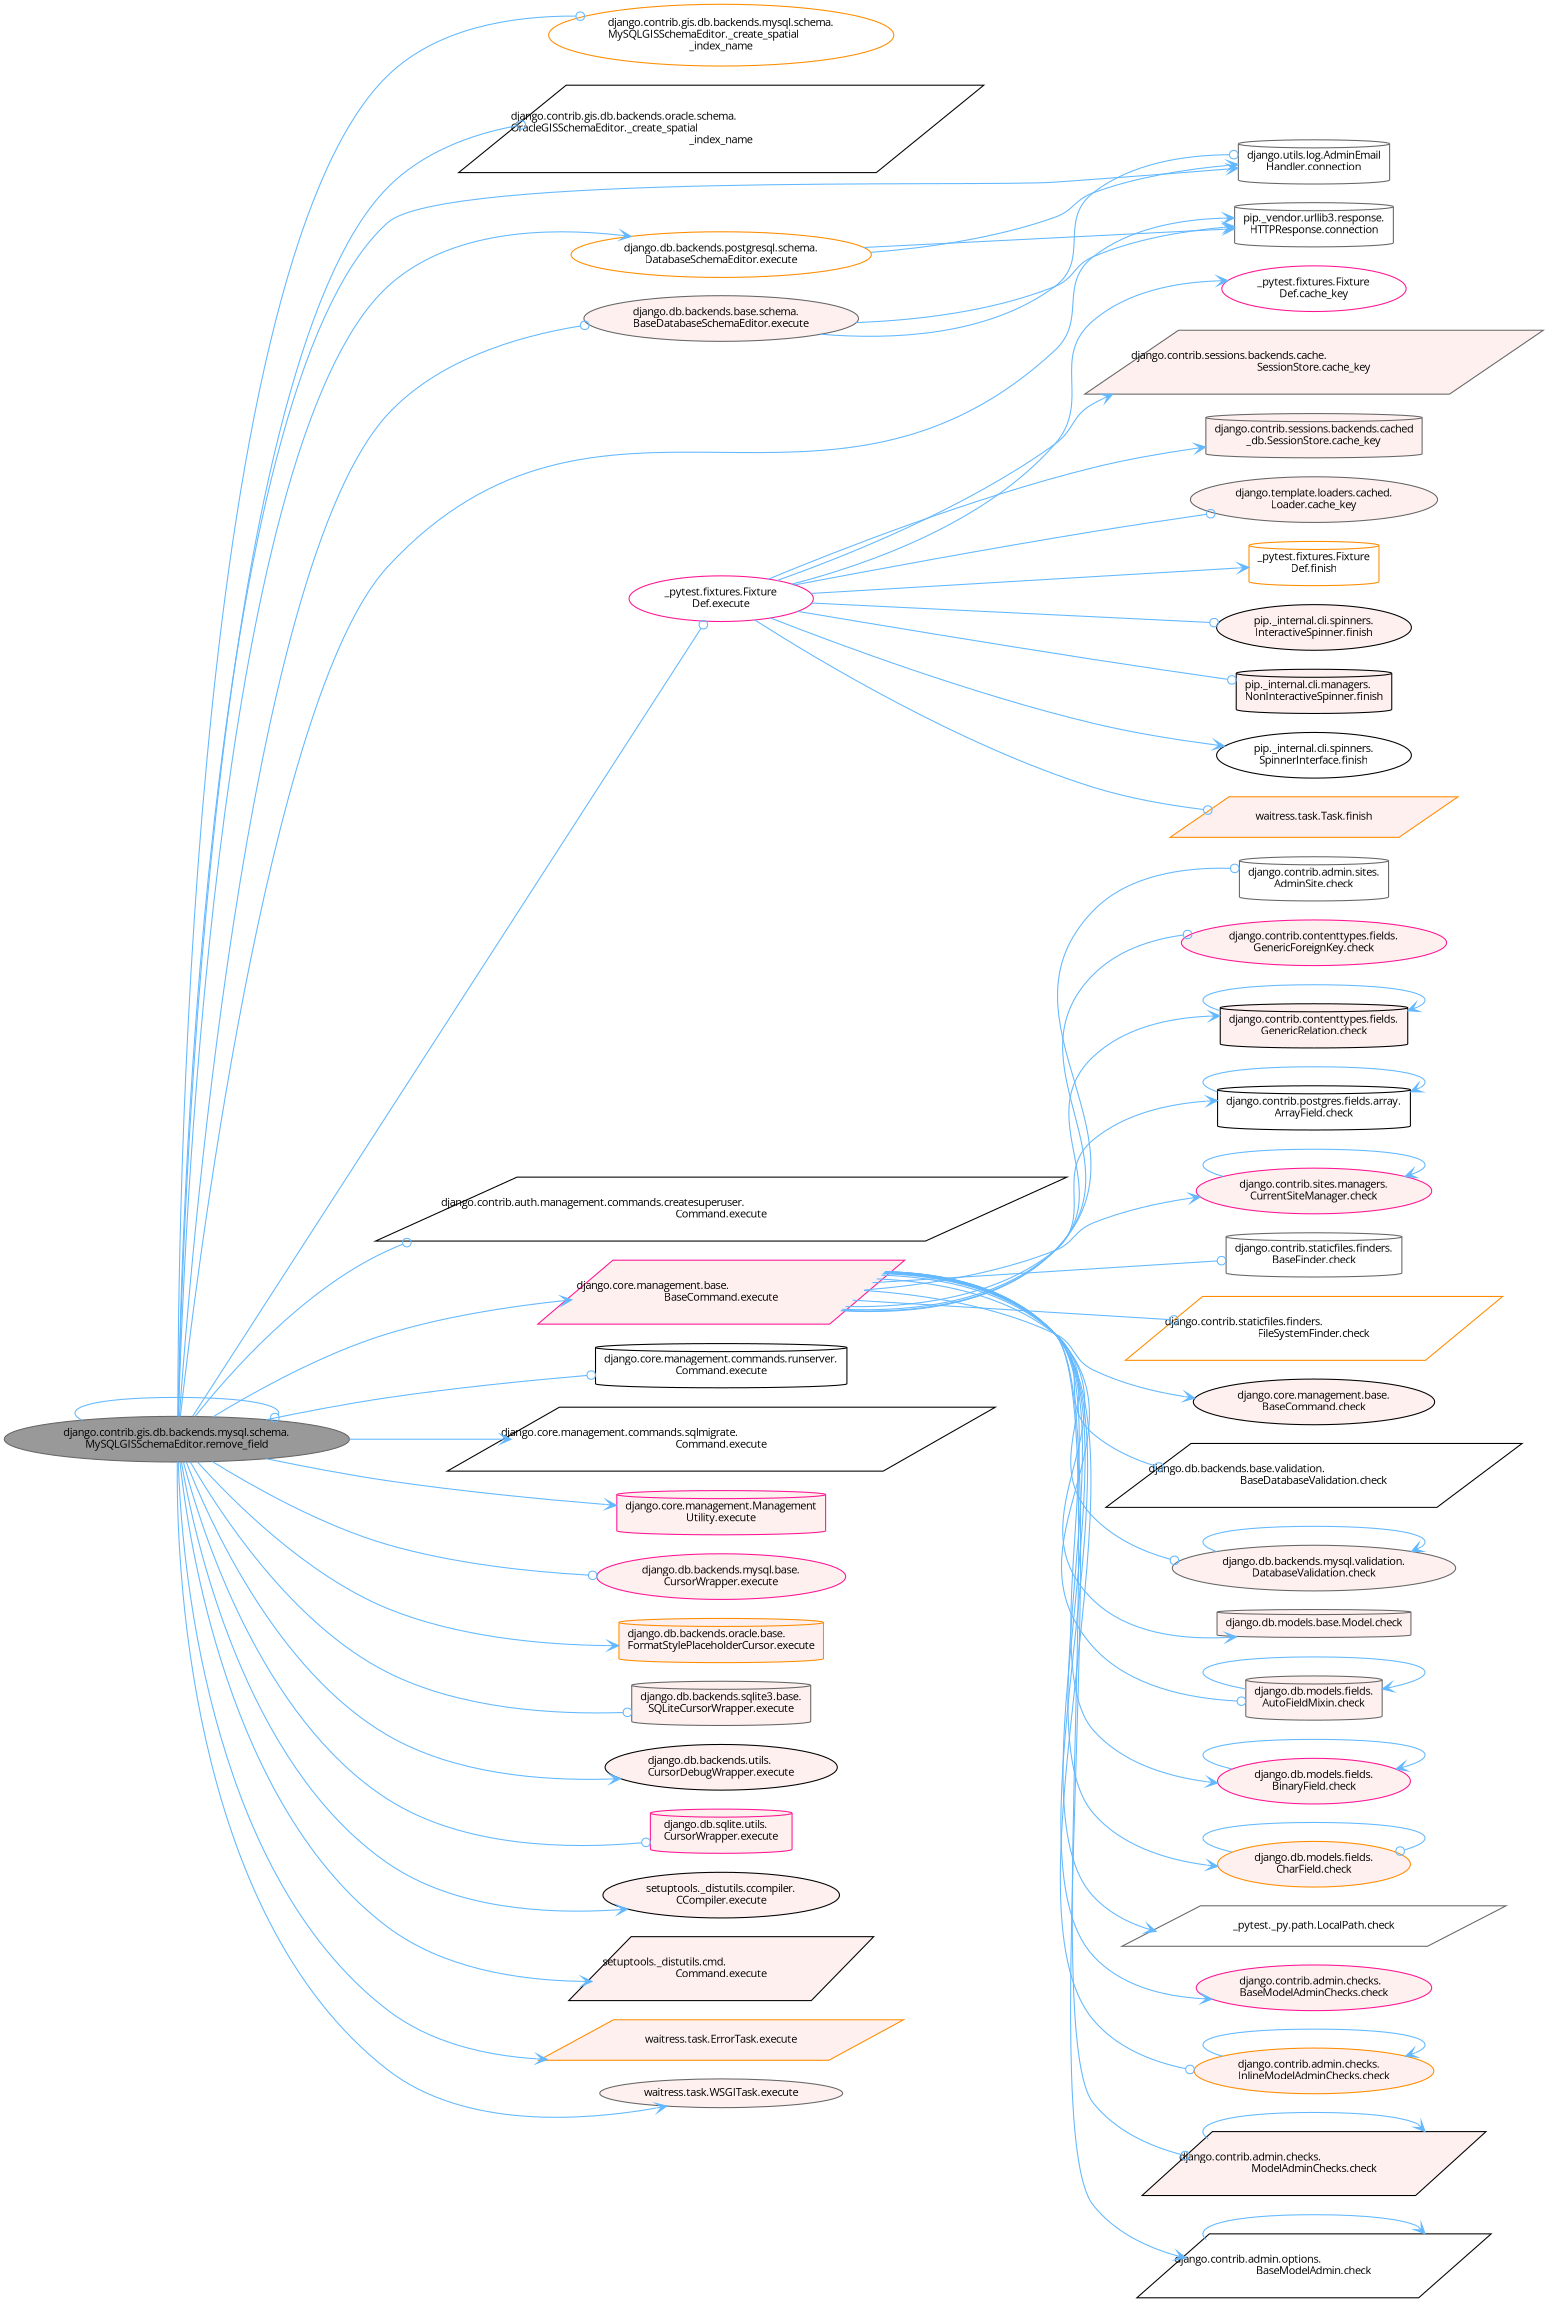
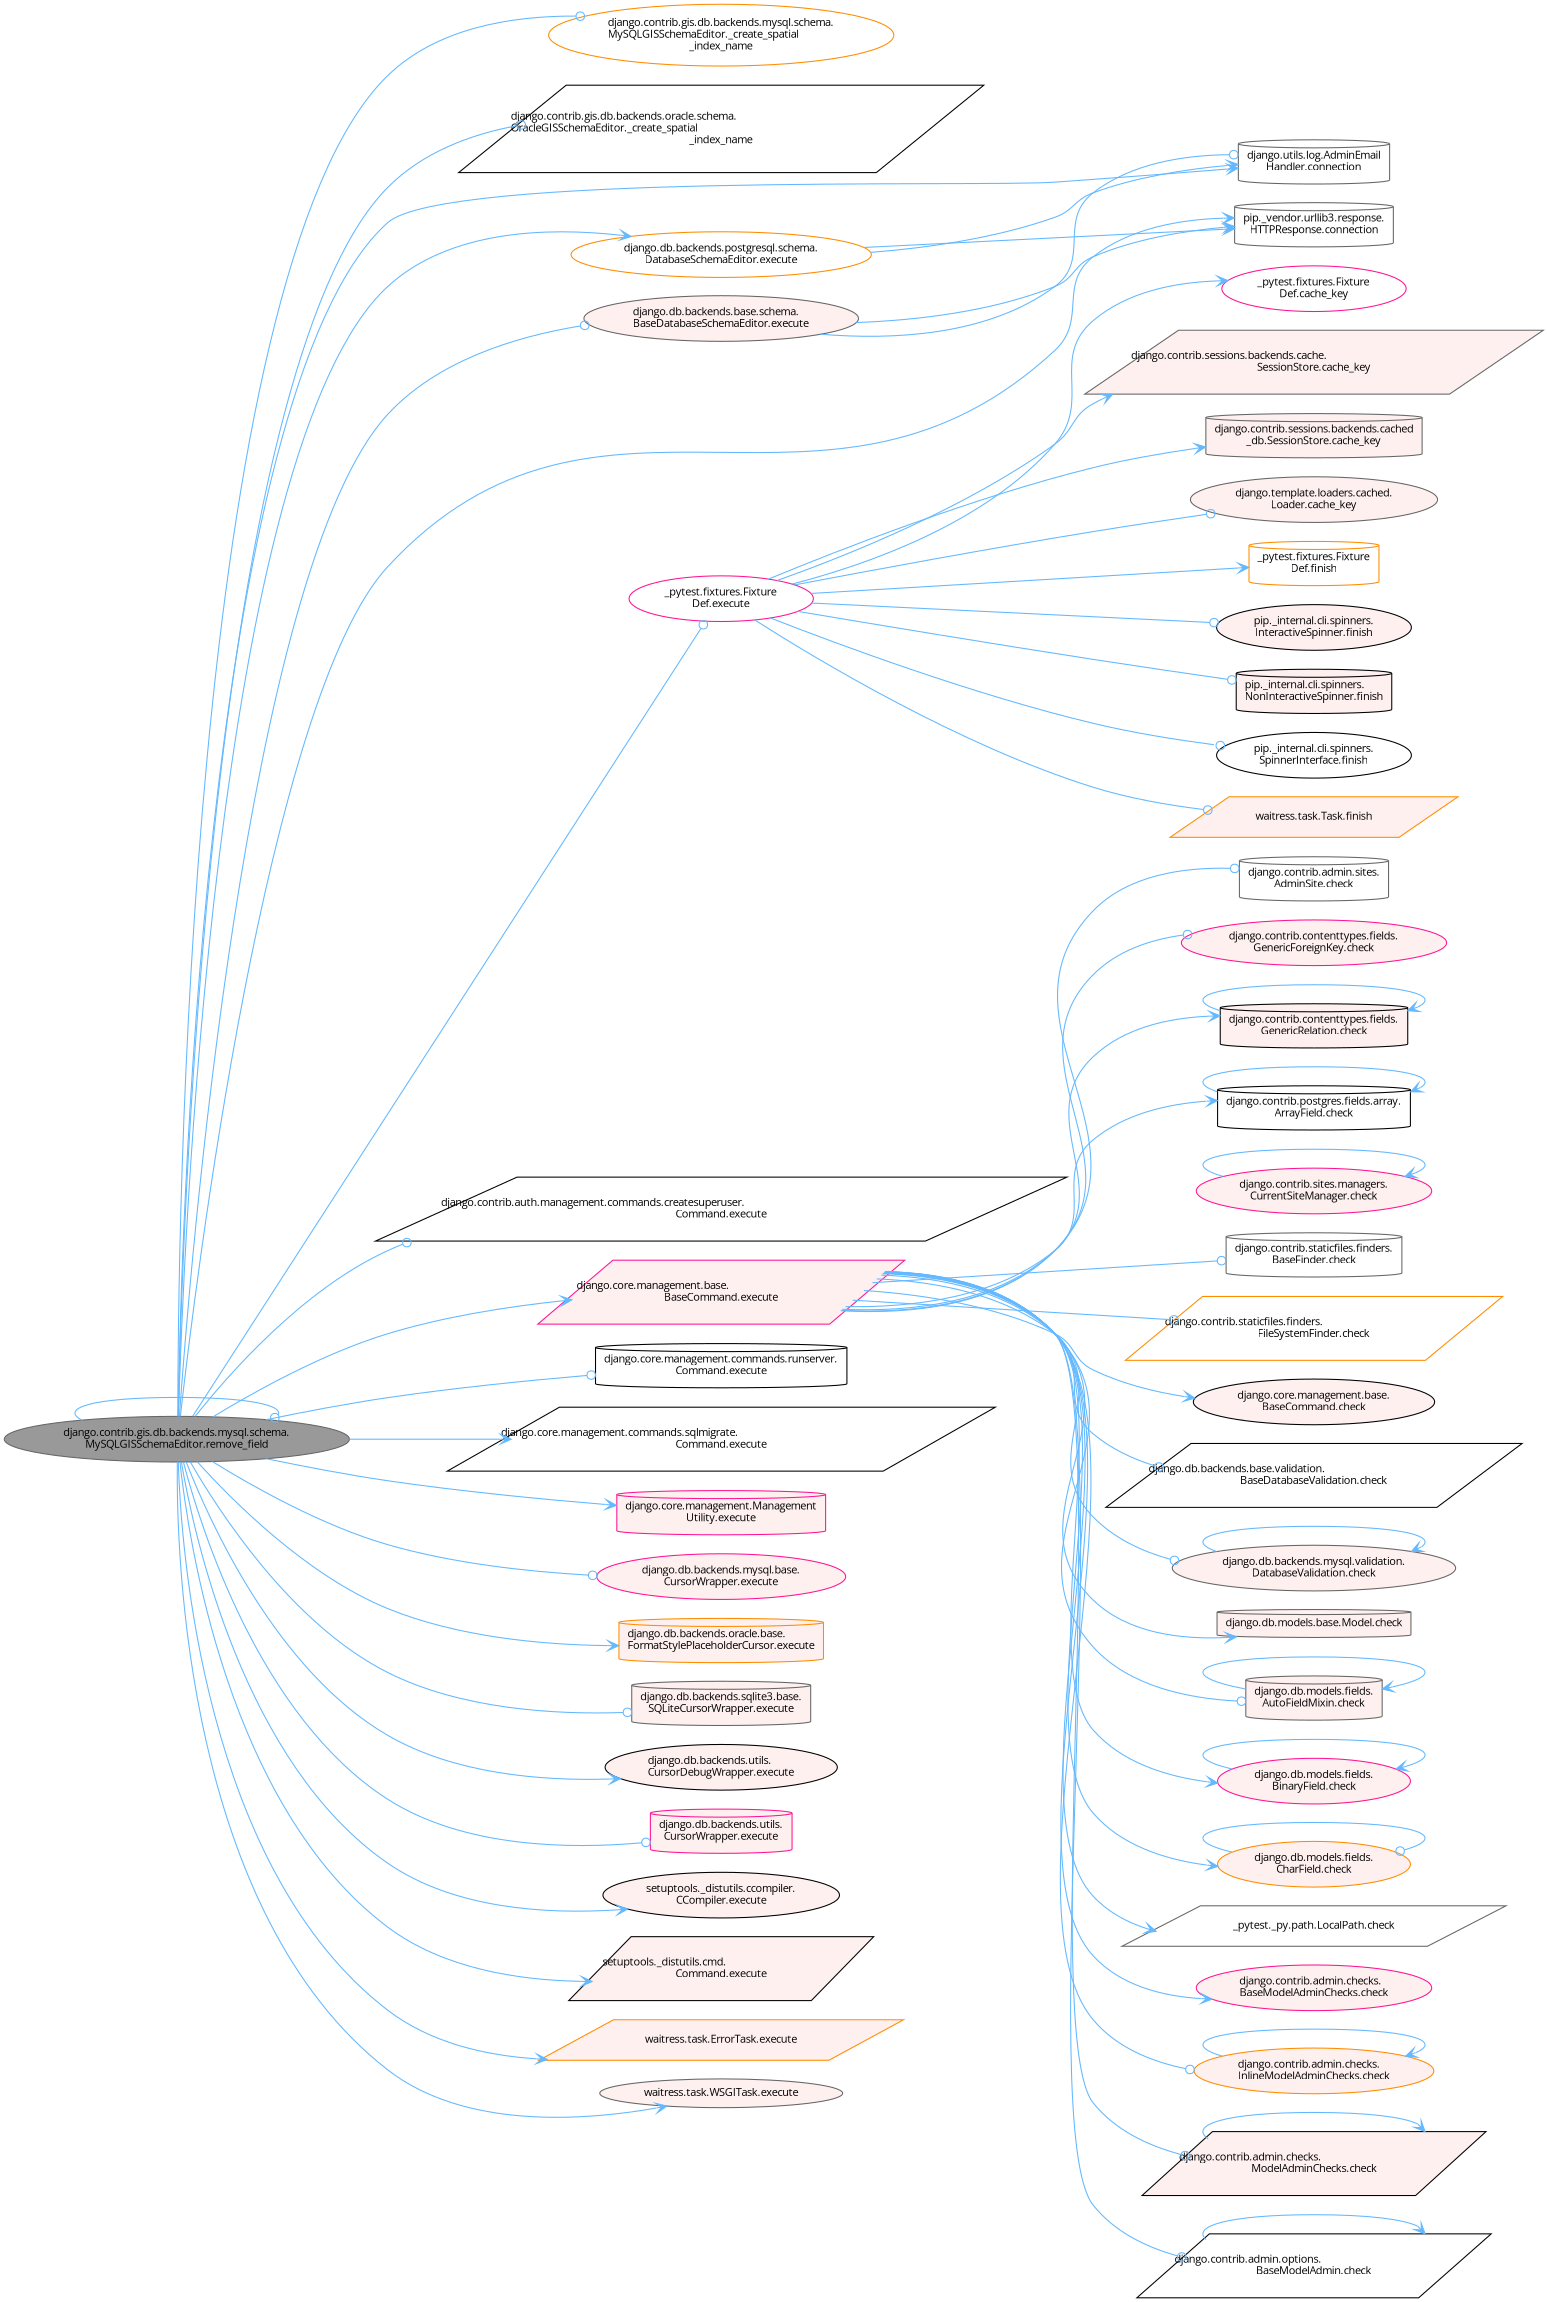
node "pip._internal.cli.managers. NonInteractiveSpinner.finish": label "pip._internal.cli.managers. NonInteractiveSpinner.finish" -> "pip._internal.cli.spinners. NonInteractiveSpinner.finish"
edge "_pytest.fixtures.Fixture Def.execute" -> "pip._internal.cli.spinners. SpinnerInterface.finish": arrowhead vee -> odot
edge "django.core.management.base. BaseCommand.execute" -> "django.contrib.sites.managers. CurrentSiteManager.check": removed
edge "django.core.management.base. BaseCommand.execute" -> "django.contrib.admin.options. BaseModelAdmin.check": arrowhead vee -> odot
node "django.db.sqlite.utils. CursorWrapper.execute": label "django.db.sqlite.utils. CursorWrapper.execute" -> "django.db.backends.utils. CursorWrapper.execute"
